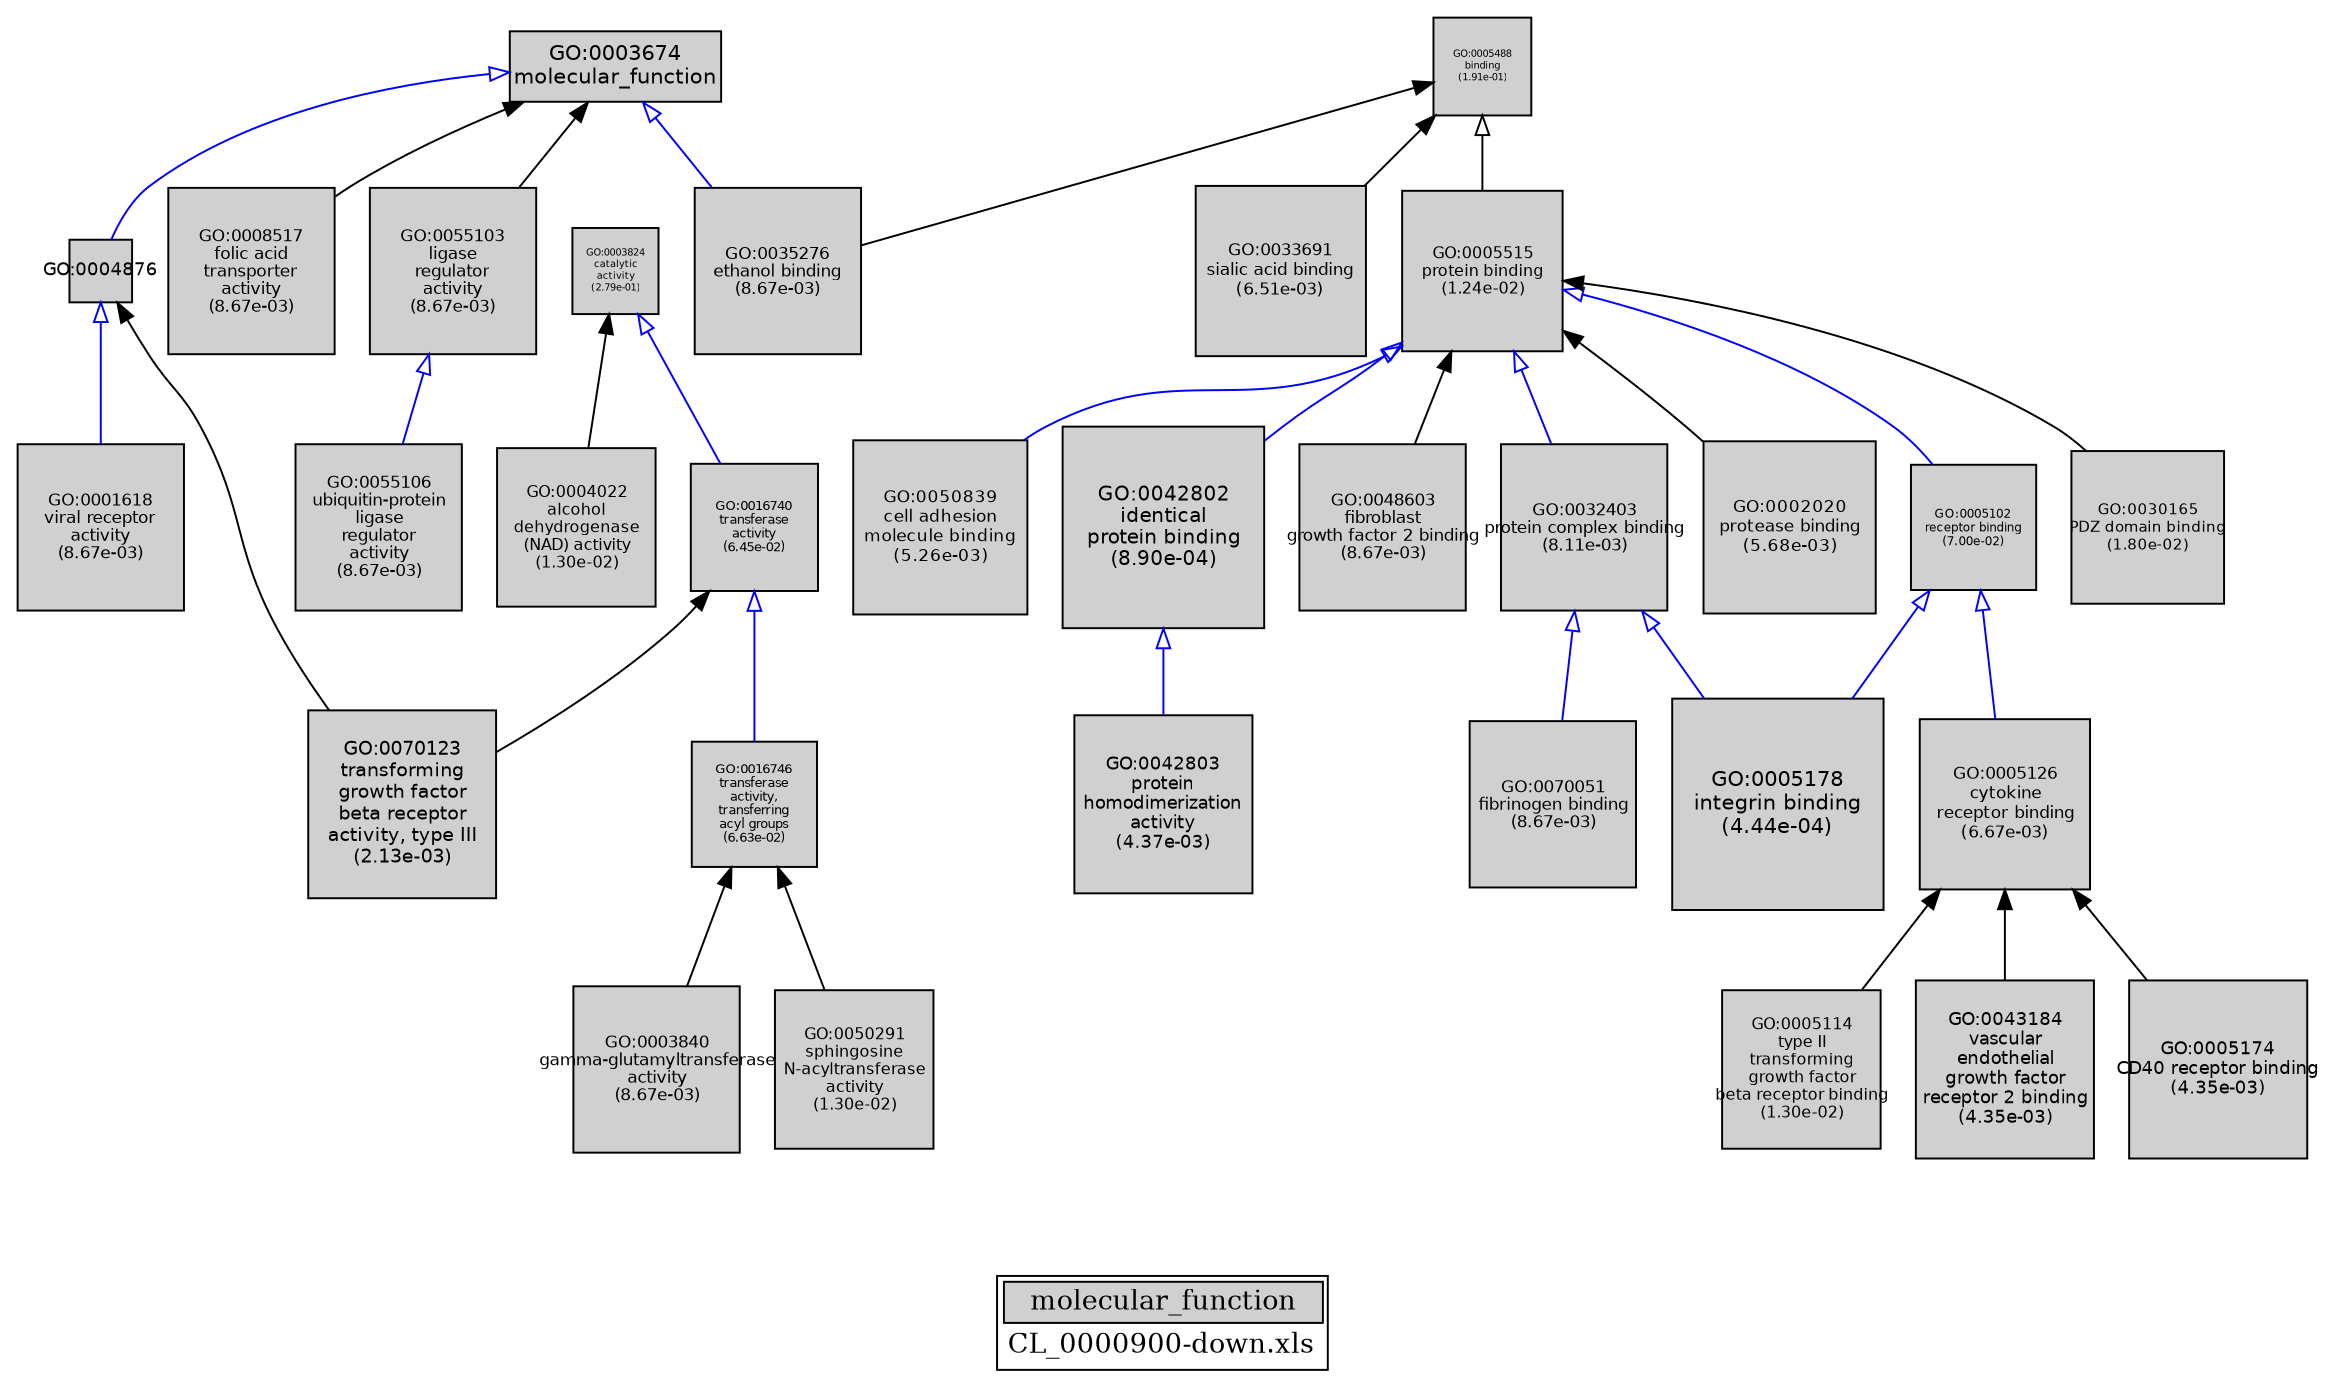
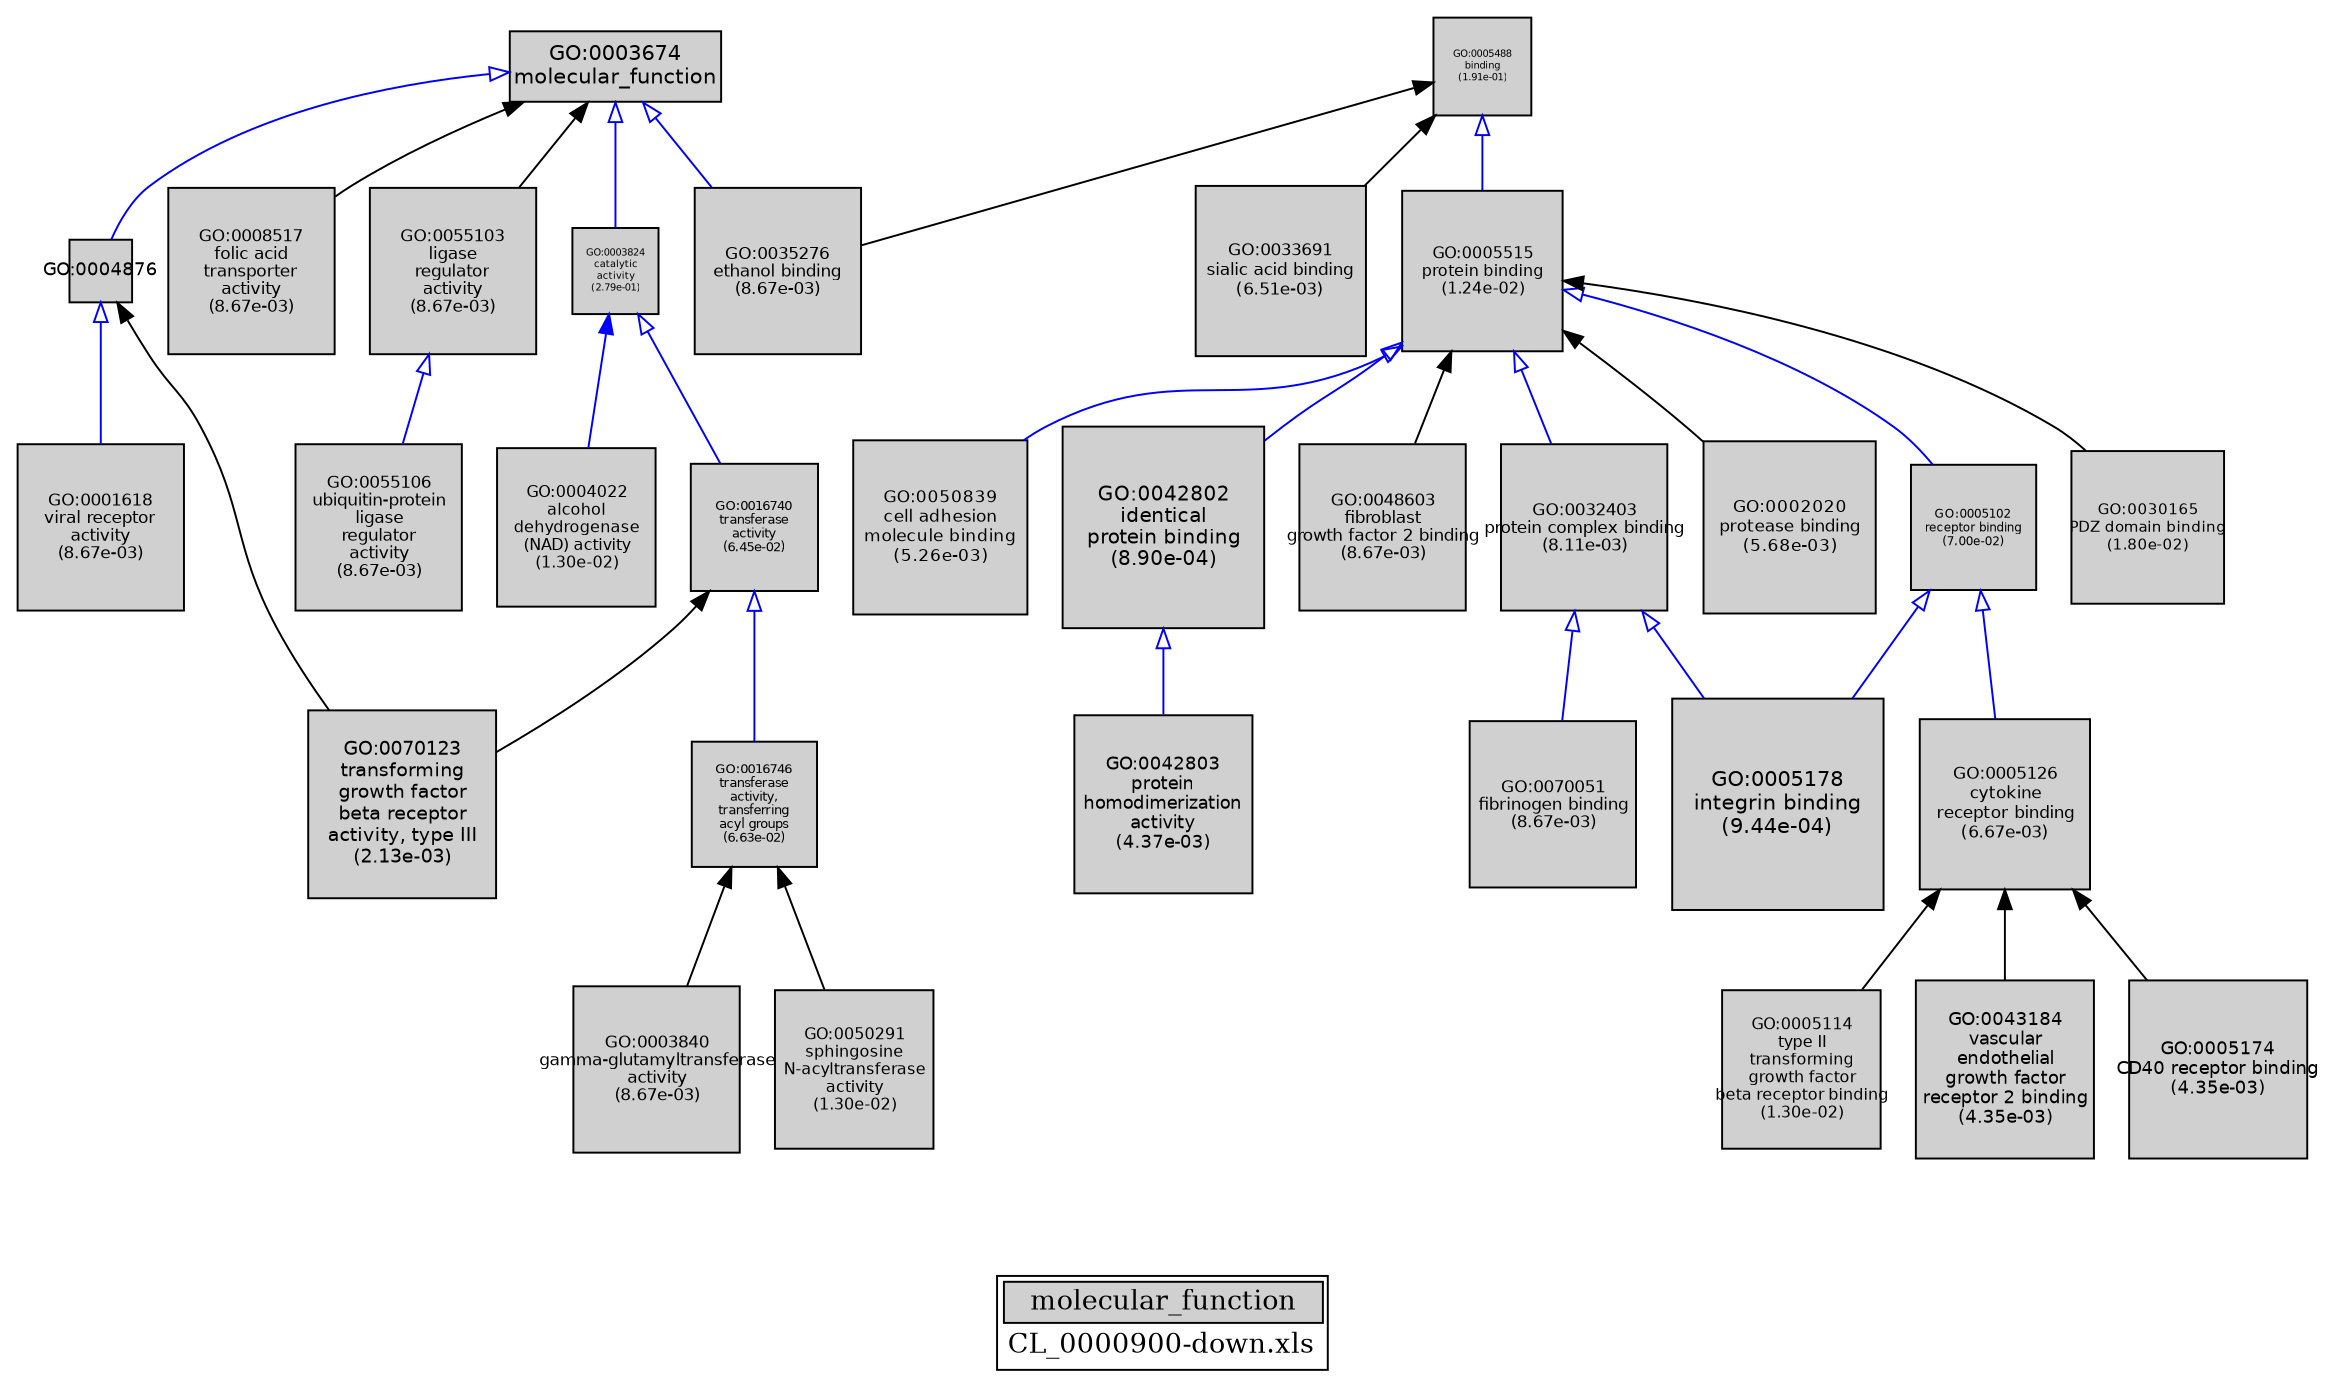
edge "GO:0005515" -> "GO:0005488": color black -> blue
edge "GO:0003824" -> "GO:0003674": added
edge "GO:0004022" -> "GO:0003824": color black -> blue
node "GO:0005178": text "(4.44e-04)" -> "(9.44e-04)"
